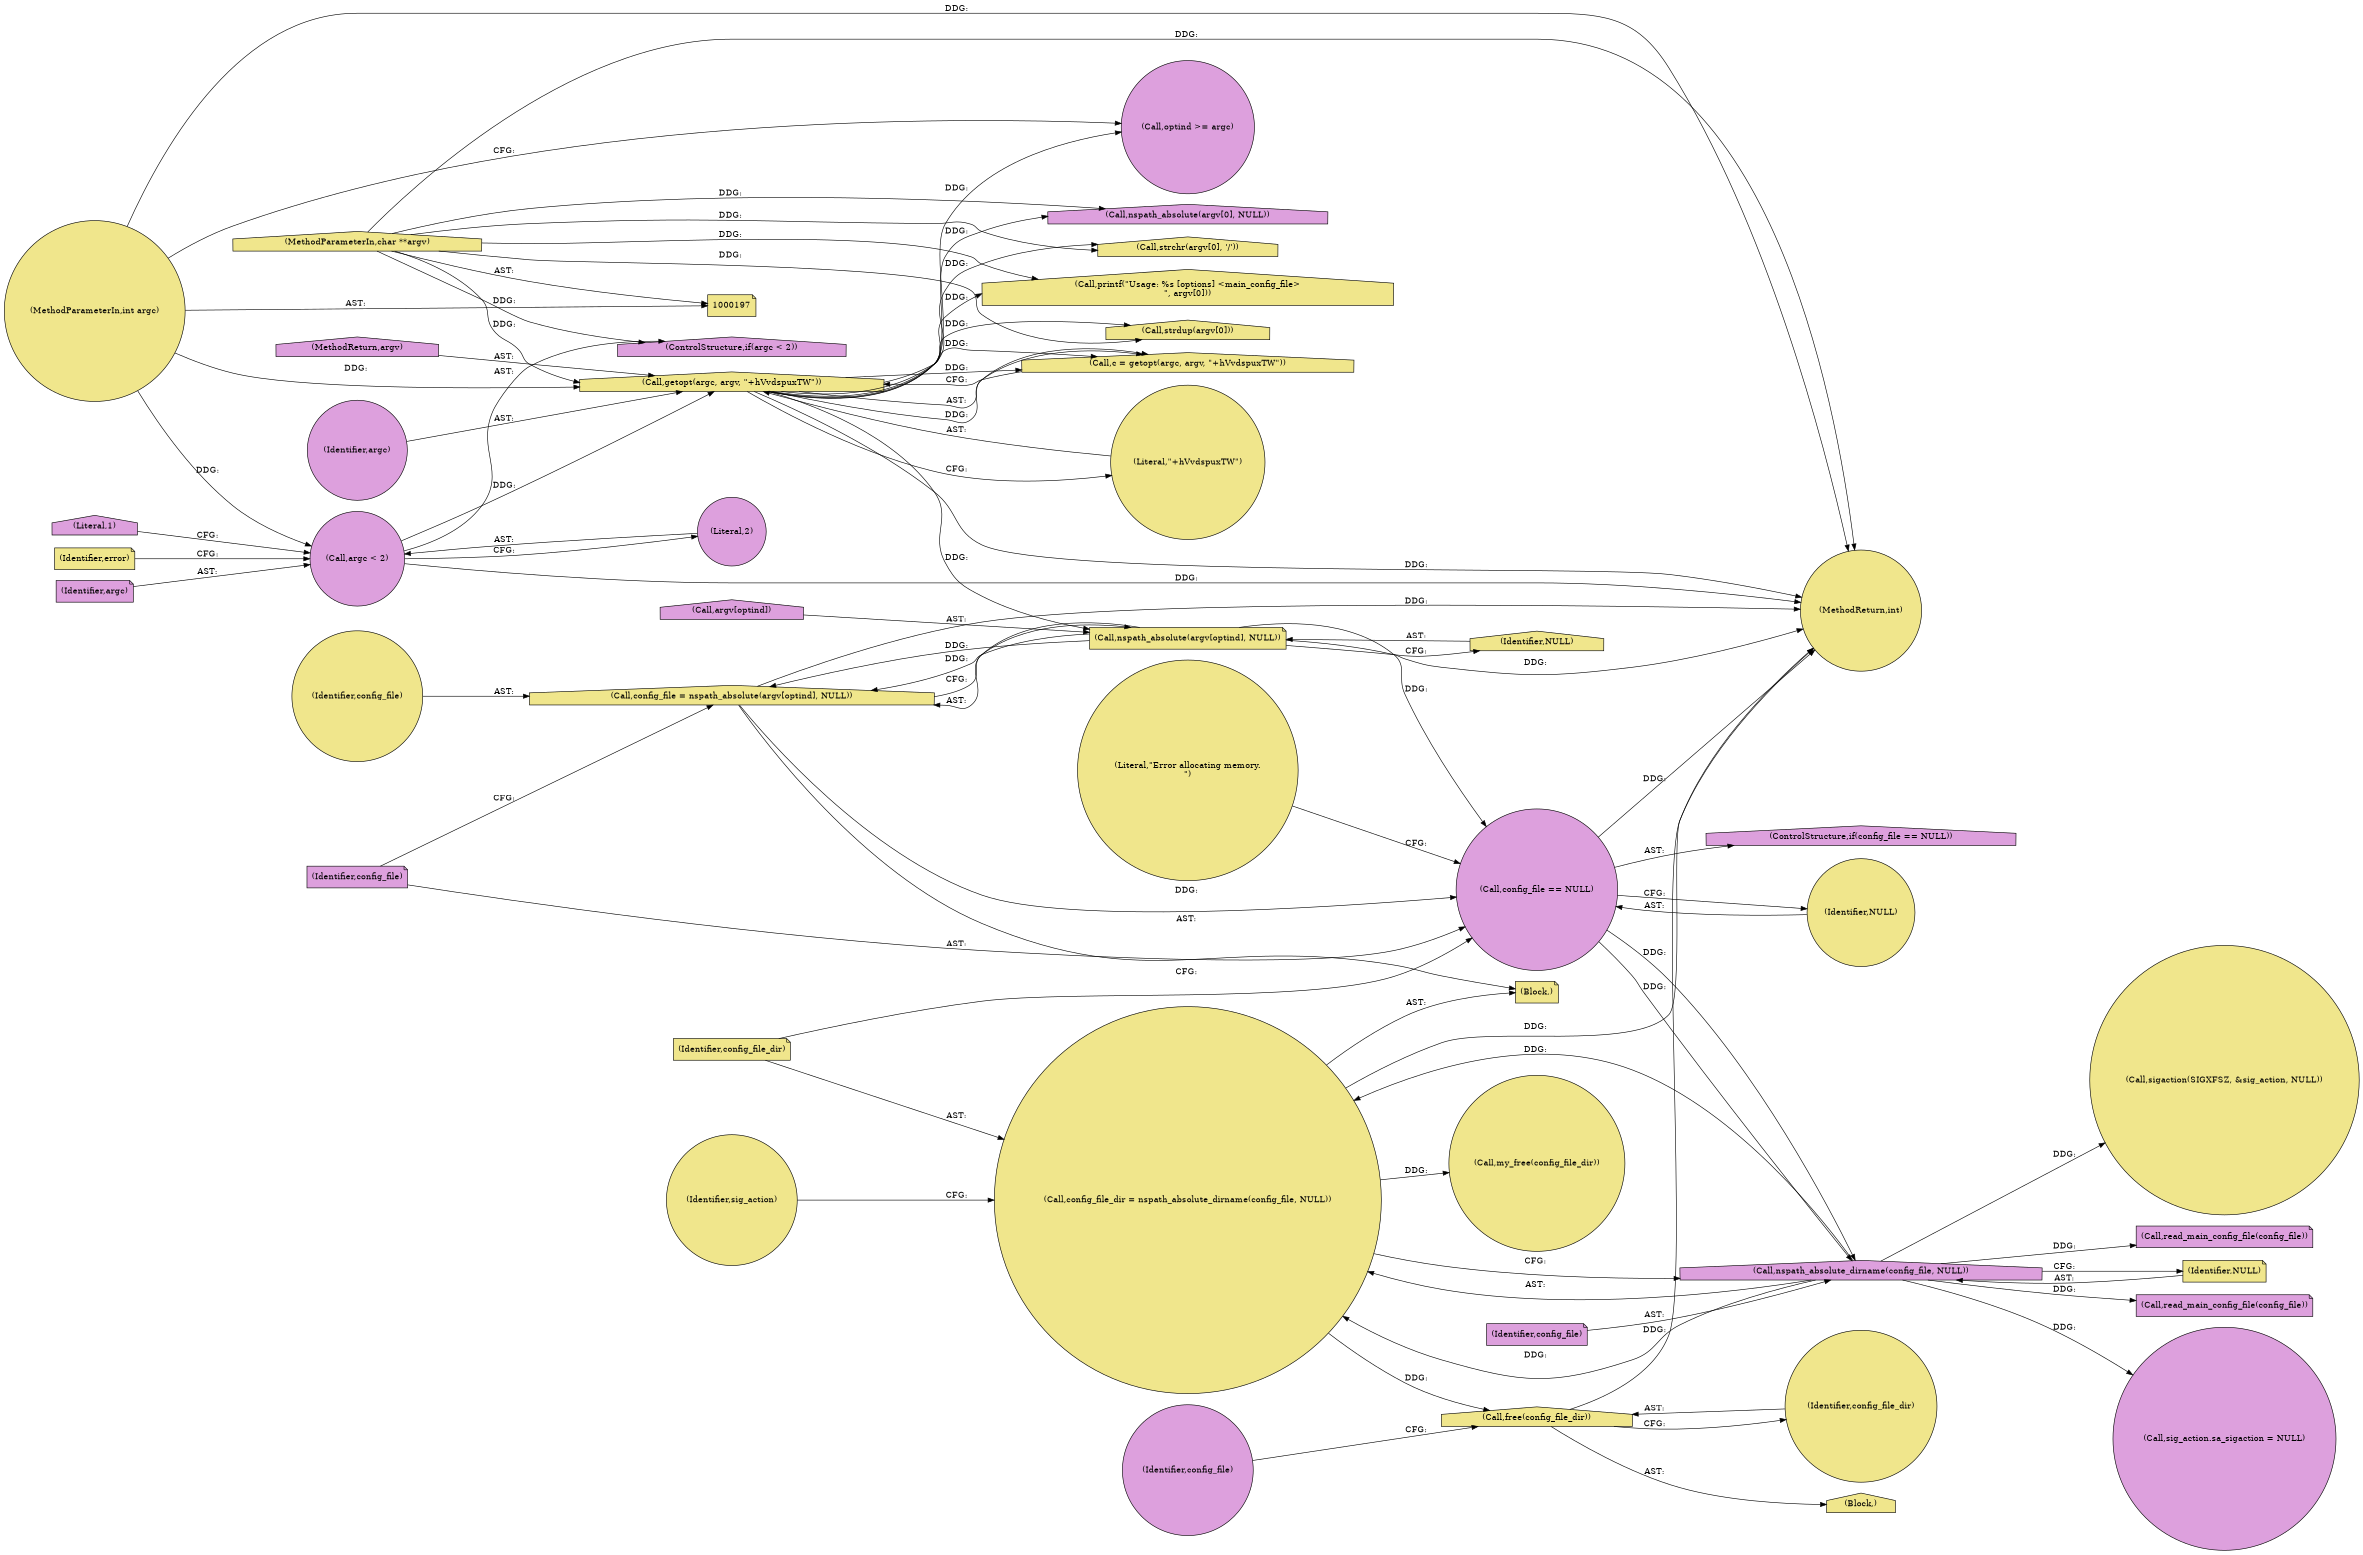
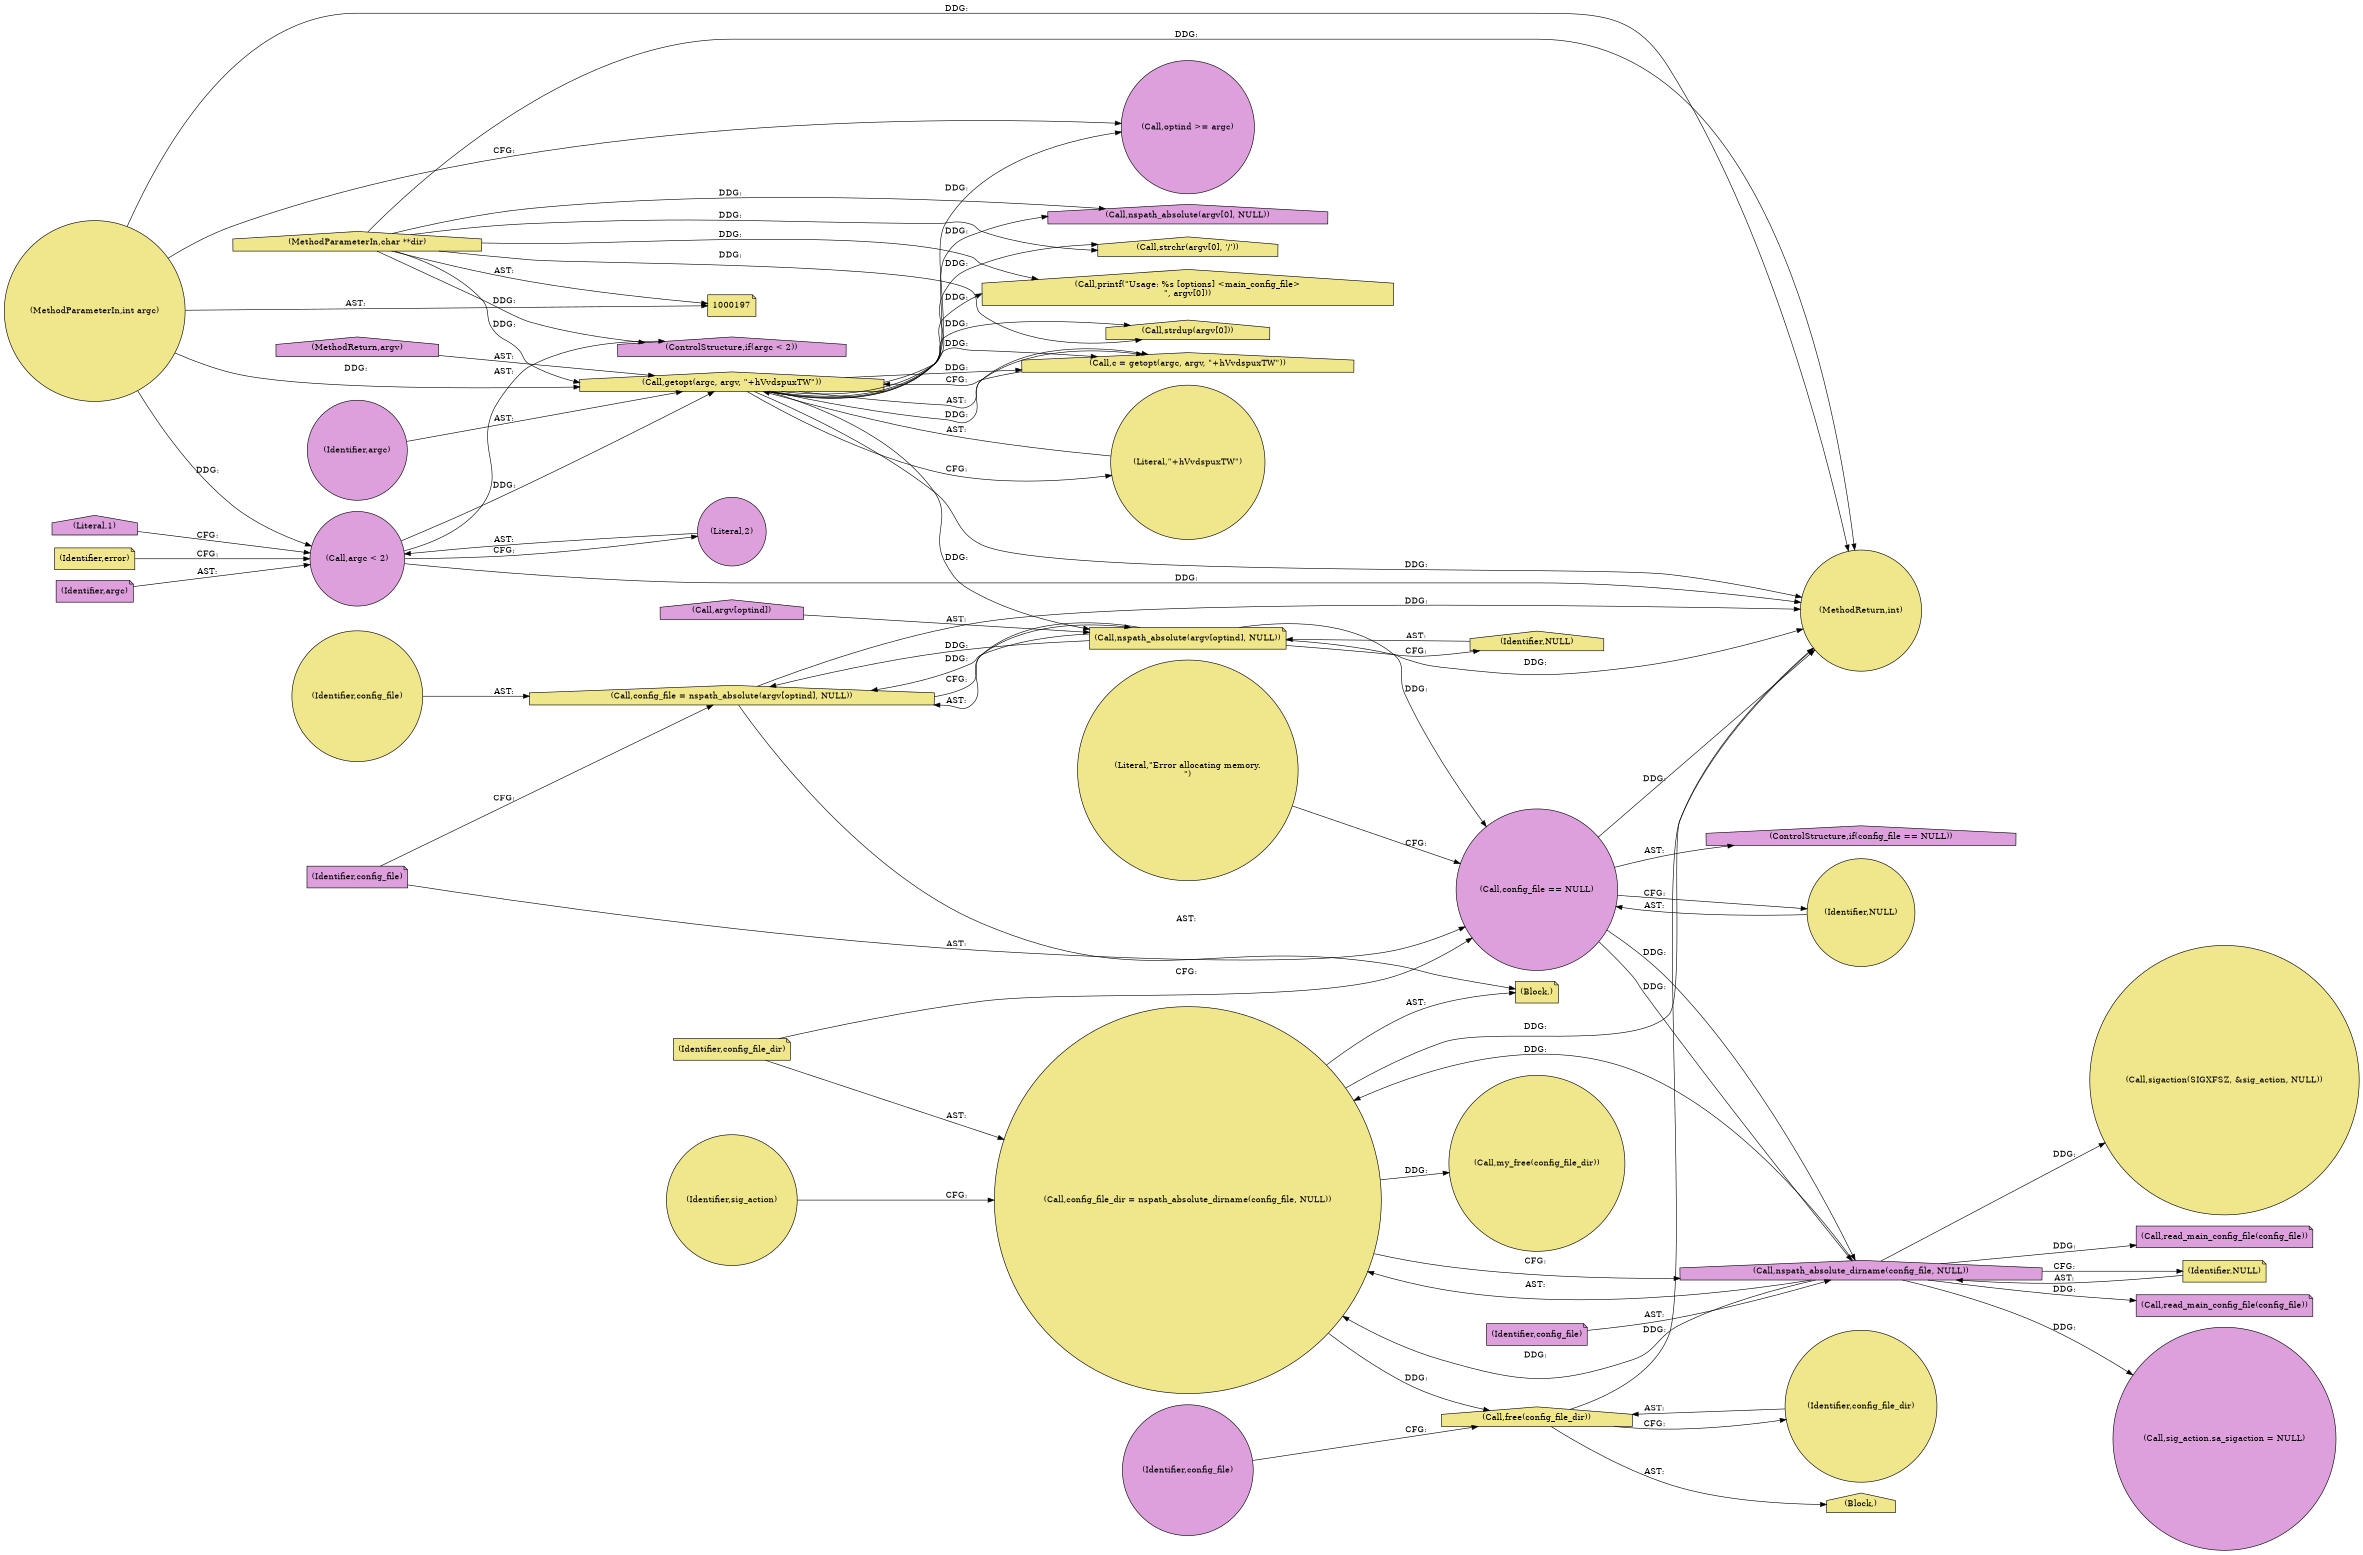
node "(MethodParameterIn,char **argv)": label "(MethodParameterIn,char **argv)" -> "(MethodParameterIn,char **dir)"
edge "(Call,config_file = nspath_absolute(argv[optind], NULL))" -> "(Call,config_file == NULL)": removed, label "DDG:"
